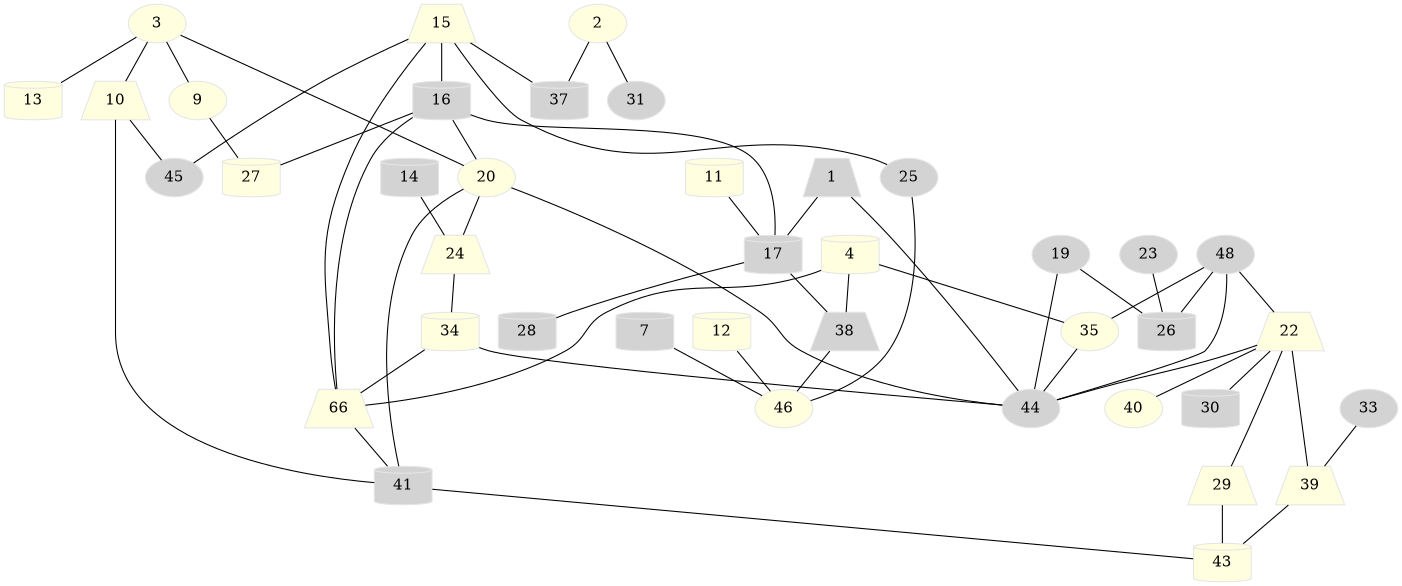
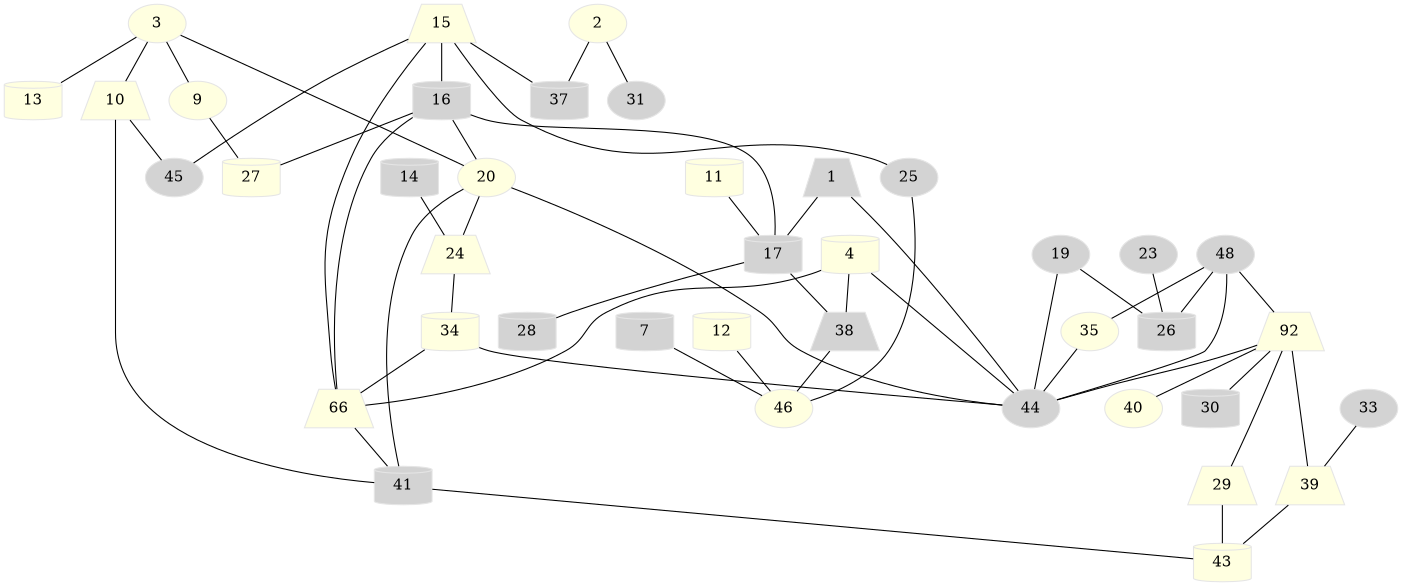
edge "4" -- "35": now "4" -- "44"
node "22": label "22" -> "92"
